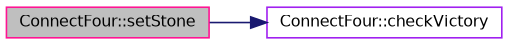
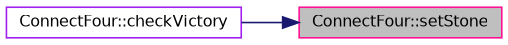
edge "ConnectFour::setStone" -> "ConnectFour::checkVictory": reversed
